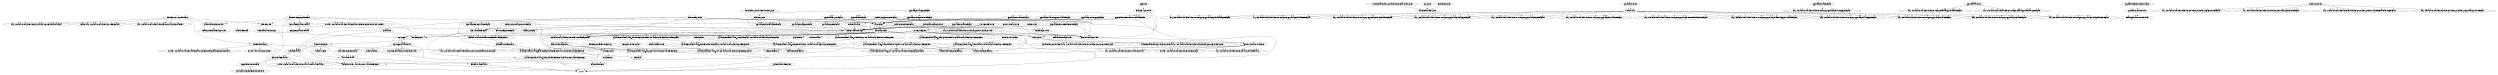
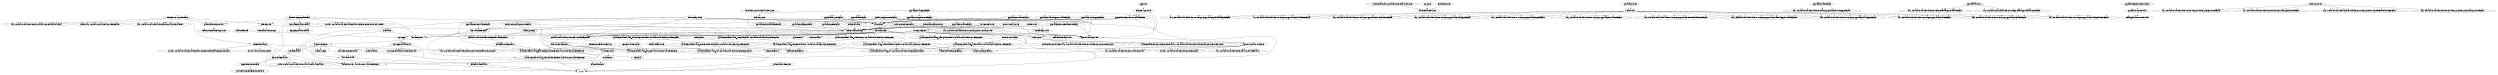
node "FeatureConfigResetReceiver": removed
